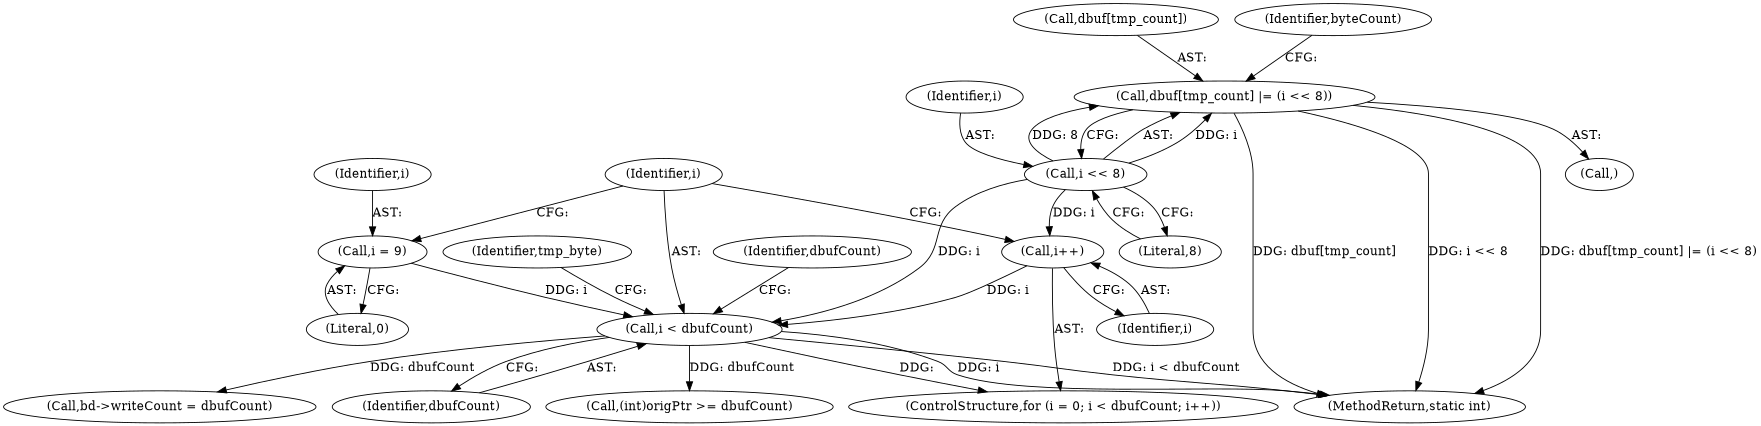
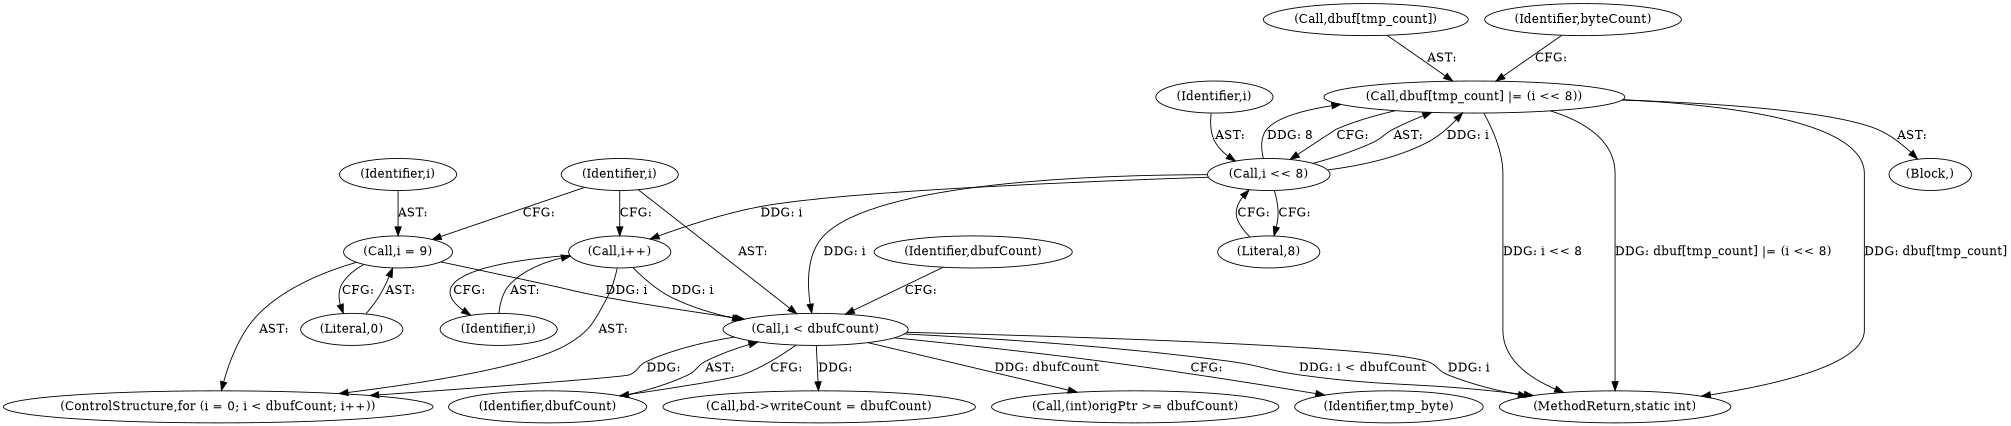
node "(Call,)": label "(Call,)" -> "(Block,)"
edge "(Identifier,tmp_byte)" -> "(Call,i < dbufCount)": reversed
edge "(Call,i = 9)" -> "(ControlStructure,for (i = 0; i < dbufCount; i++))": added, label "AST:"
edge "(Call,i < dbufCount)" -> "(Call,bd->writeCount = dbufCount)": label "DDG: dbufCount" -> "DDG: "
